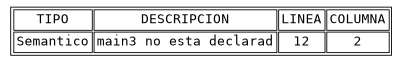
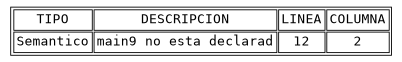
node "TIPO": text "main3 no esta declarad" -> "main9 no esta declarad"
